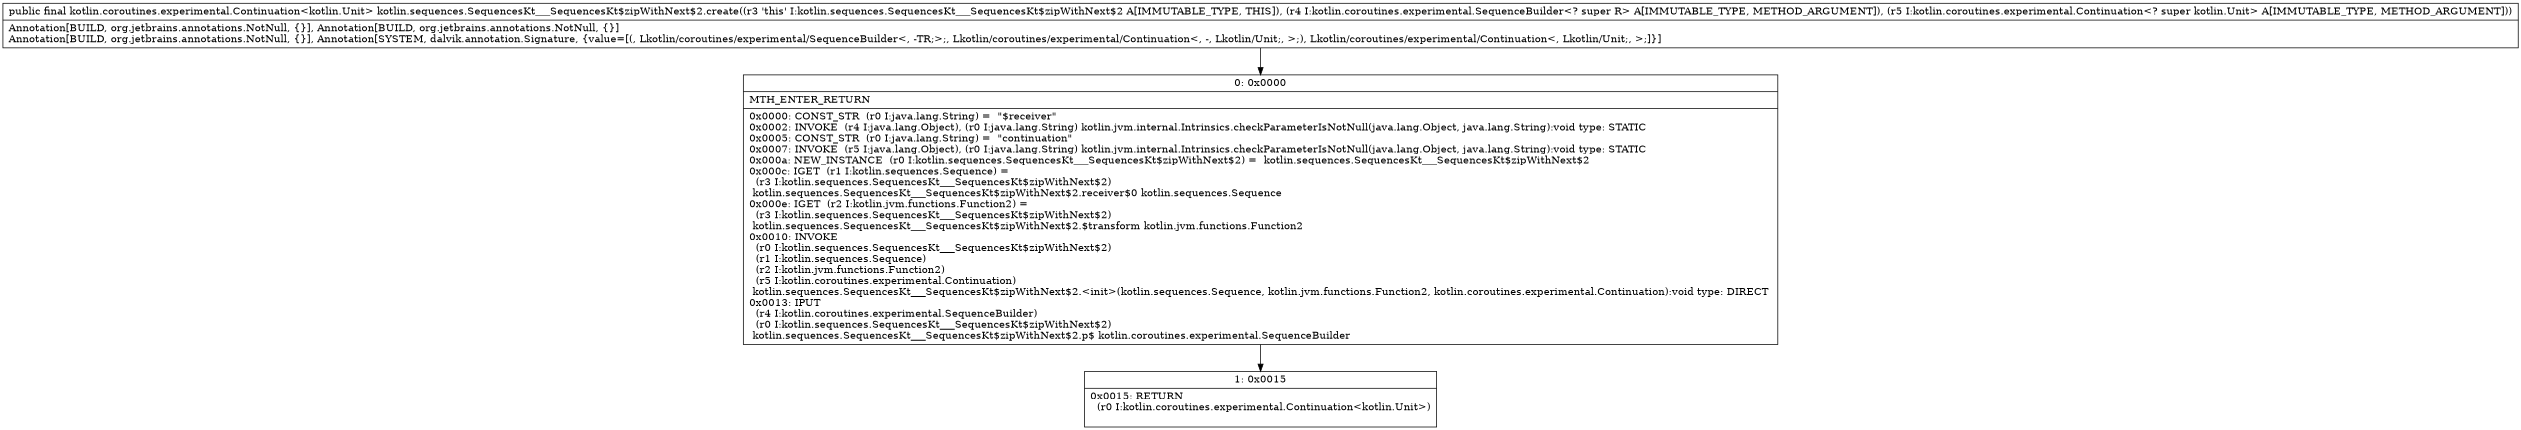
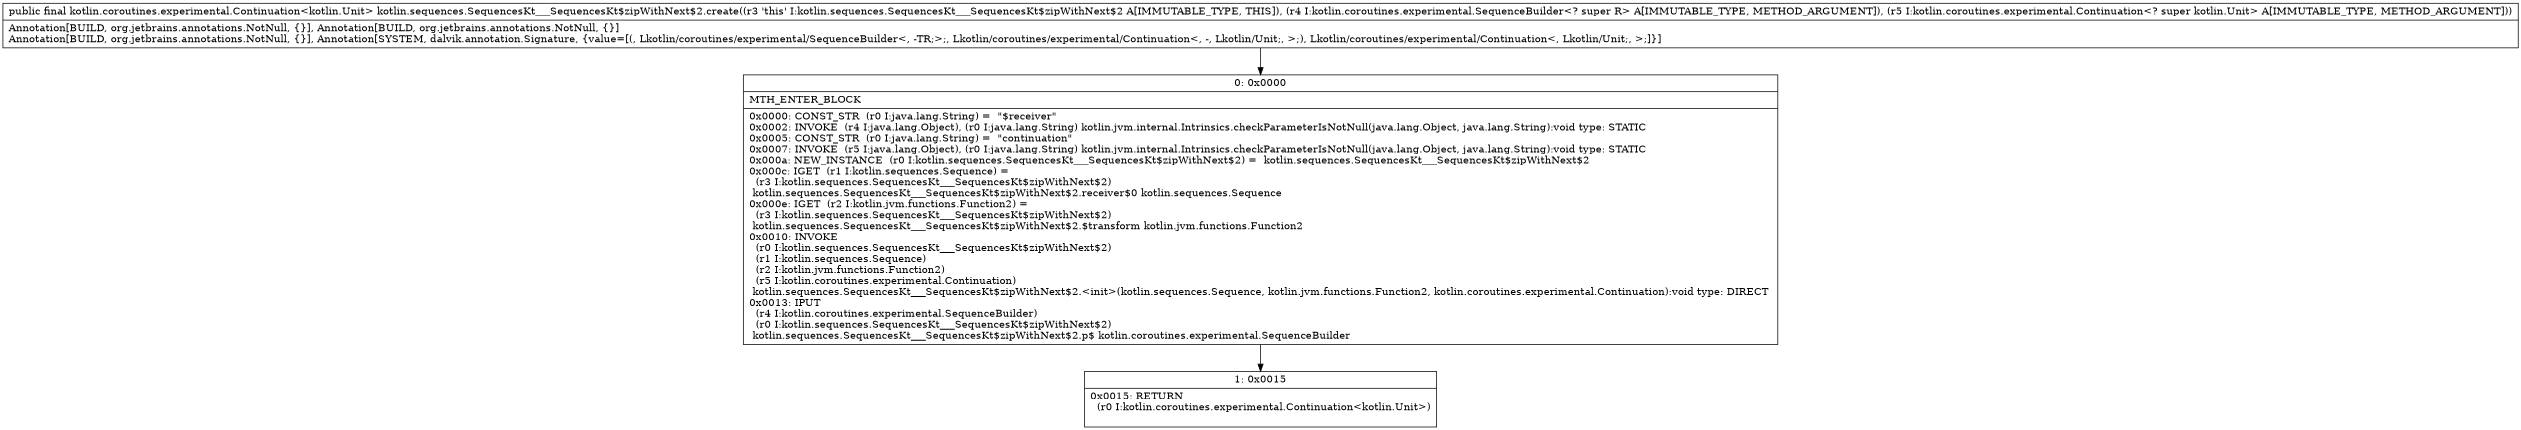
node "0: 0x0000": text "MTH_ENTER_RETURN" -> "MTH_ENTER_BLOCK"
